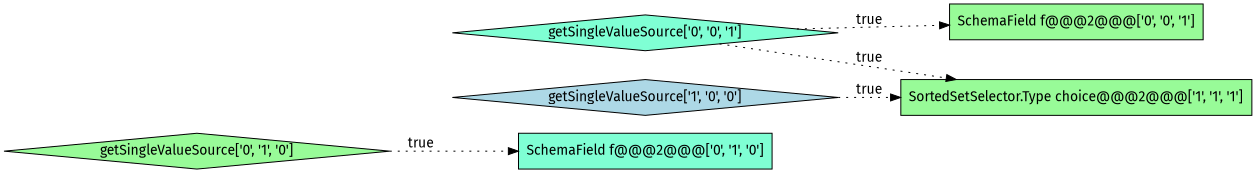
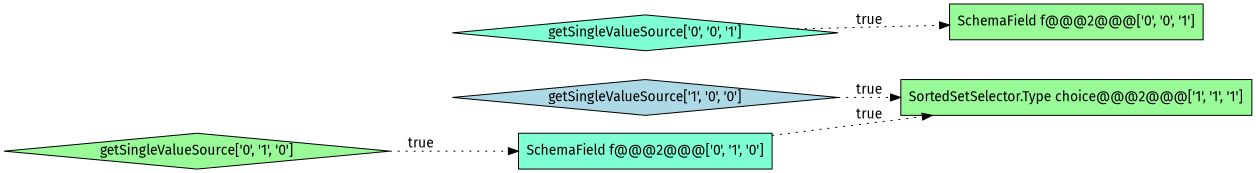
edge "getSingleValueSource['0', '0', '1']" -> "SortedSetSelector.Type choice@@@2@@@['1', '1', '1']": now "SchemaField f@@@2@@@['0', '1', '0']" -> "SortedSetSelector.Type choice@@@2@@@['1', '1', '1']"
